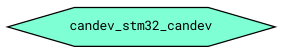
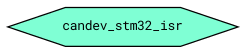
node "candev_stm32_candev": label "candev_stm32_candev" -> "candev_stm32_isr"
